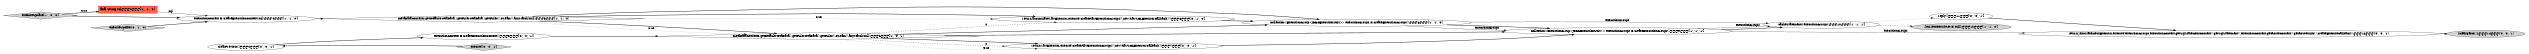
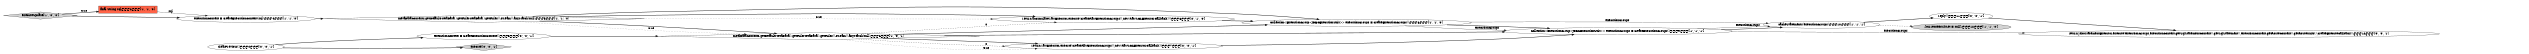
edge "cacheStatements(executionGroups)@@@10@@@['1', '1', '1']" -> "reply()@@@11@@@['0', '0', '1']": style dotted -> bold
node "executeUpdate['0', '1', '0']": removed
node "{clearBatch()}@@@14@@@['0', '0', '1']": removed
edge "execute['0', '0', '1']" -> "clearPrevious()@@@4@@@['0', '0', '1']": reversed
